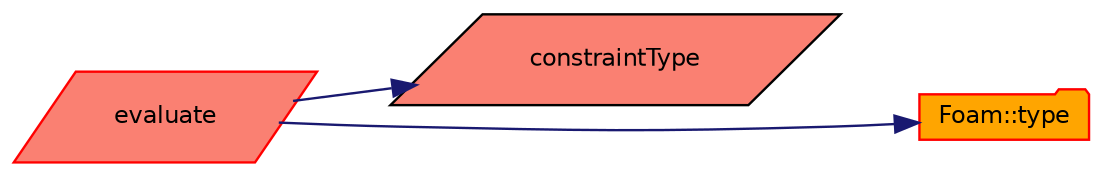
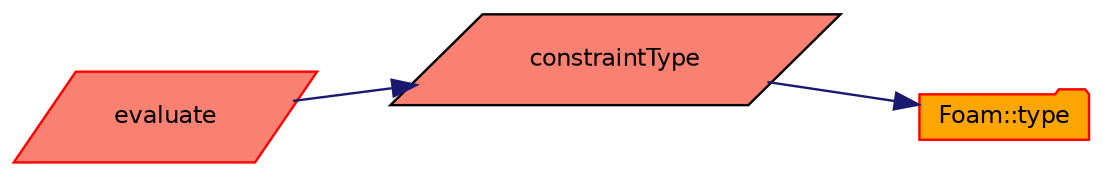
edge "evaluate" -> "Foam::type": now "constraintType" -> "Foam::type"
